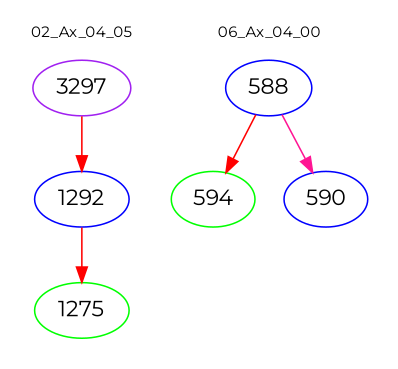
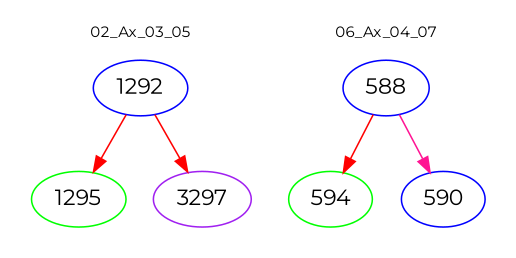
cluster "02_Ax_04_05": label "02_Ax_04_05" -> "02_Ax_03_05"
cluster "06_Ax_04_00": label "06_Ax_04_00" -> "06_Ax_04_07"
edge "3297" -> "1292": reversed
node "1275": label "1275" -> "1295"
